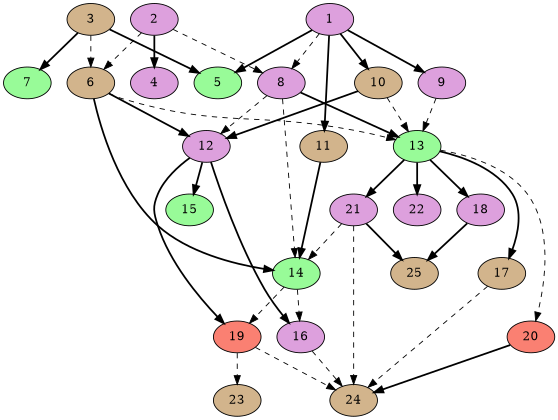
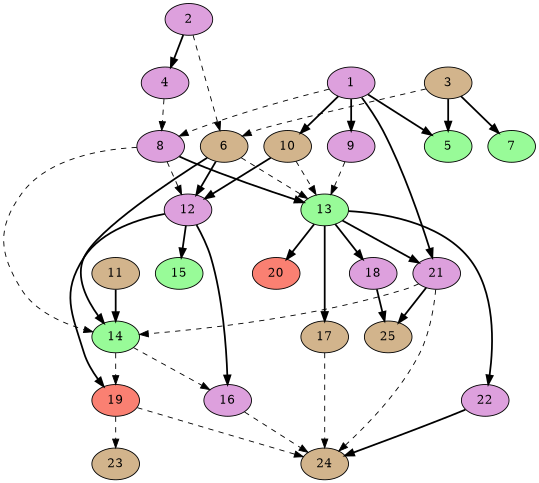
edge "2" -> "8": now "4" -> "8"
edge "1" -> "11": now "1" -> "21"
edge "13" -> "20": style dashed -> bold
edge "20" -> "24": now "22" -> "24"
